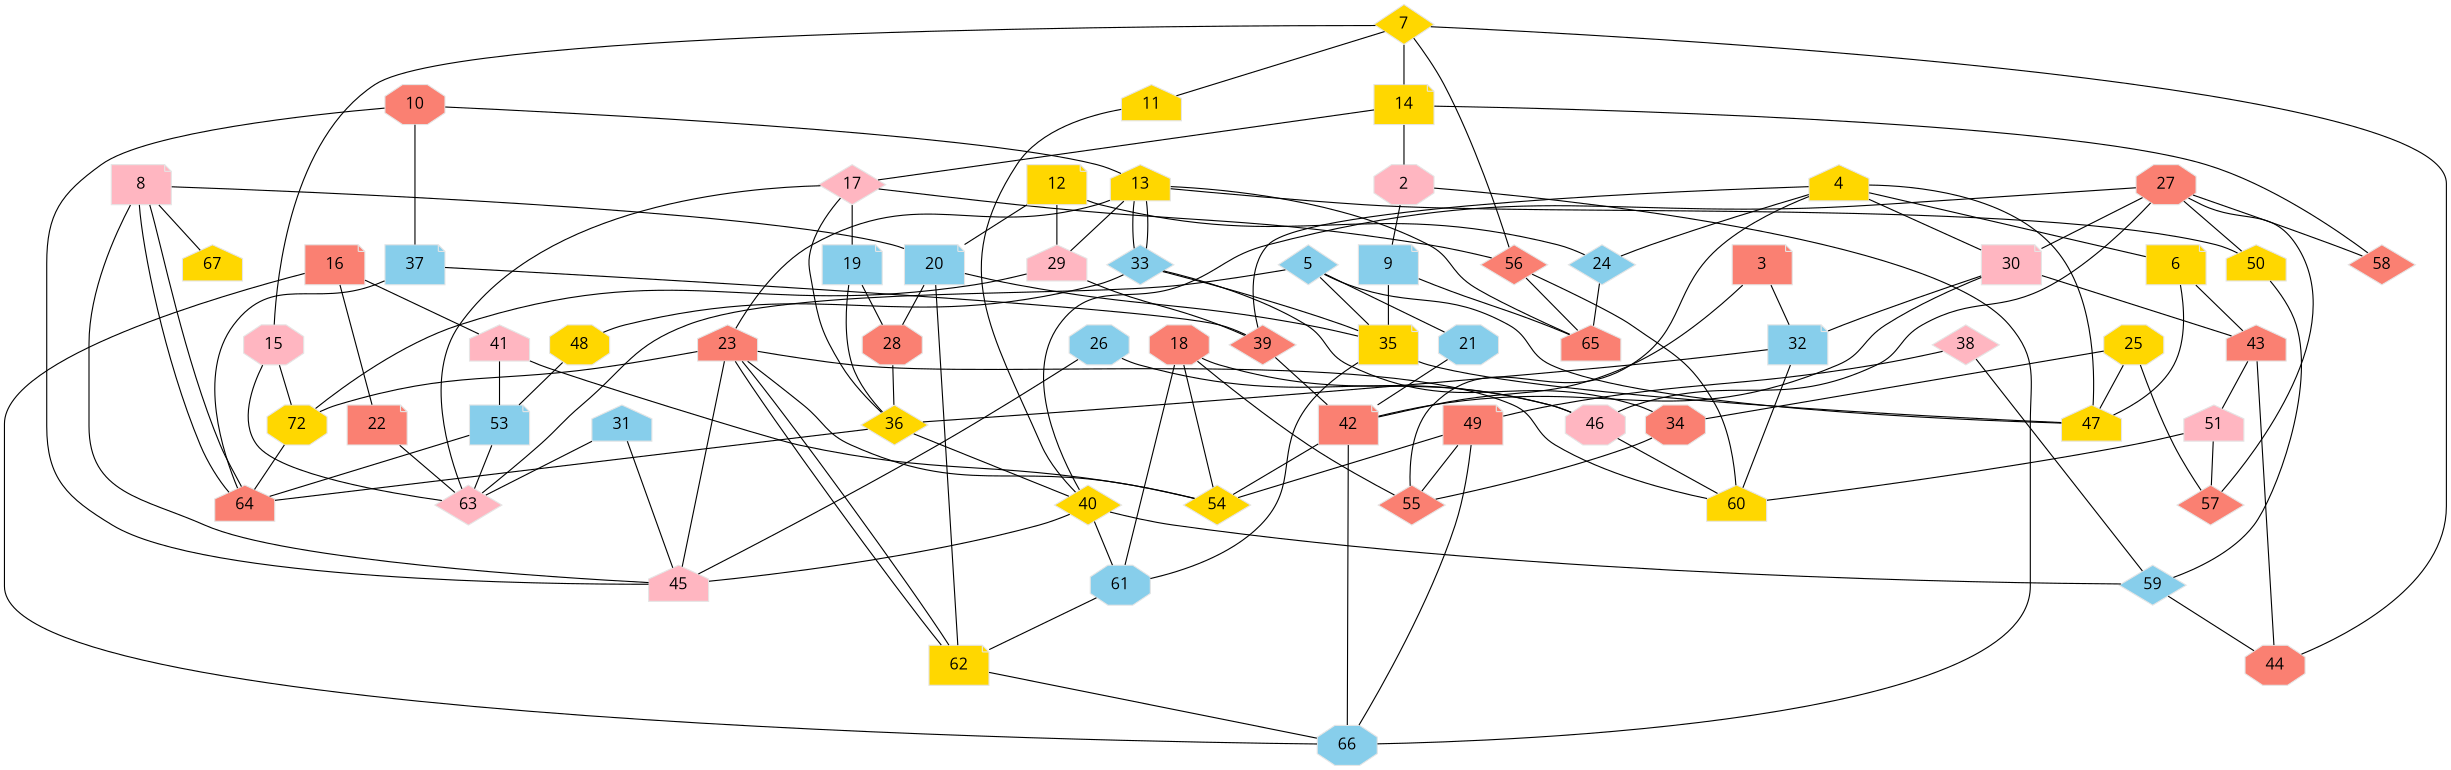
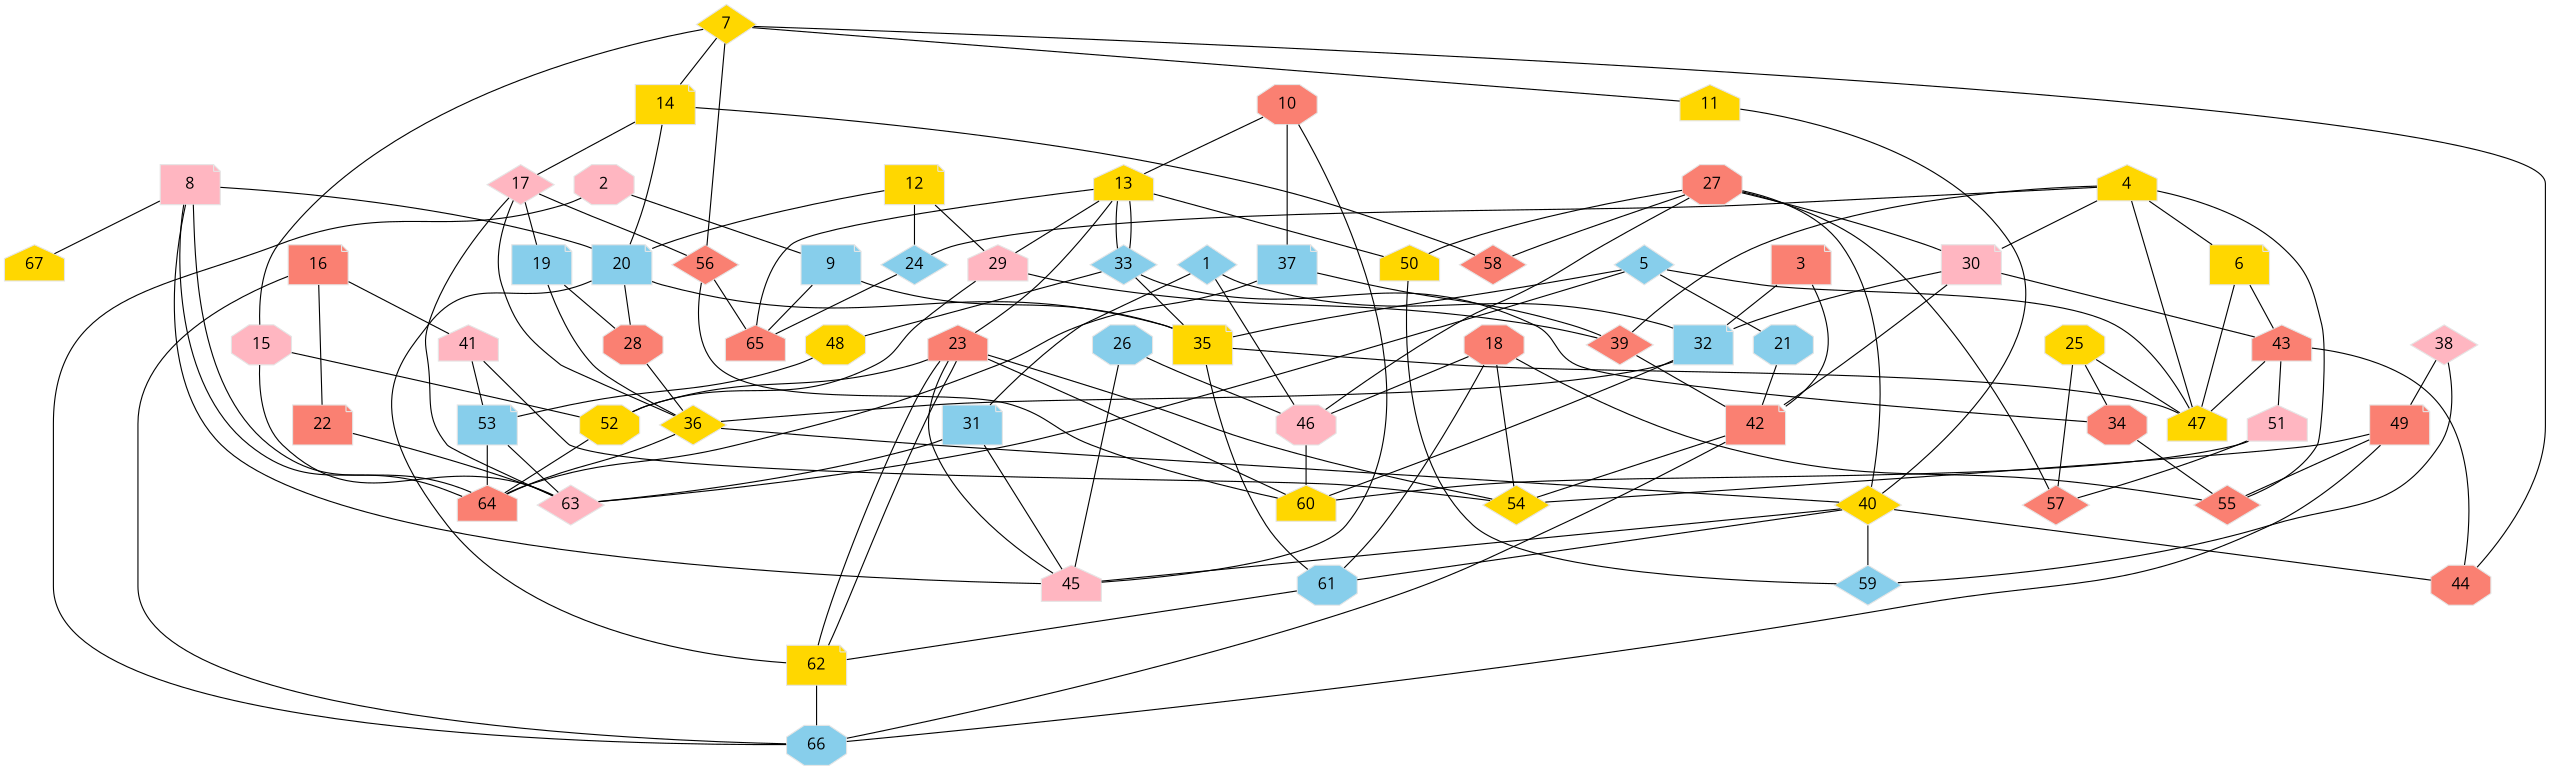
edge "14" -- "2": now "14" -- "20"
node "1": added
edge "43" -- "47": added
node "72": label "72" -> "52"
node "31": shape house -> note
edge "59" -- "44": now "40" -- "44"
